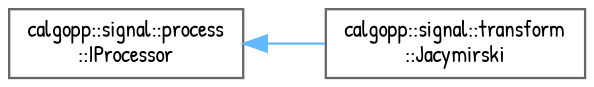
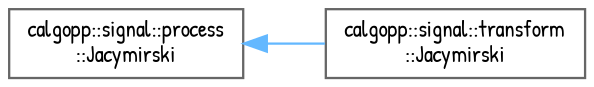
node "calgopp::signal::process ::IProcessor": label "calgopp::signal::process ::IProcessor" -> "calgopp::signal::process ::Jacymirski"
